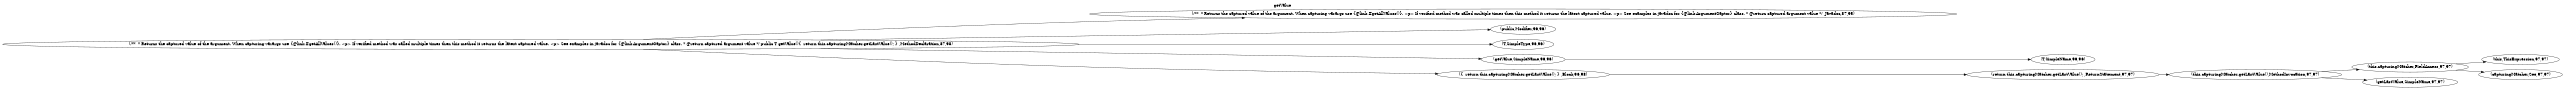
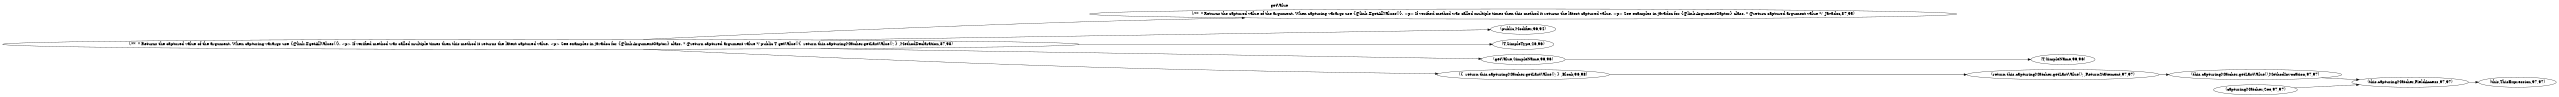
node "(public,Modifier,96,96)": label "(public,Modifier,96,96)" -> "(public,Modifier,96,94)"
node "(T,SimpleType,96,96)": label "(T,SimpleType,96,96)" -> "(T,SimpleType,26,96)"
edge "(this.capturingMatcher,FieldAccess,97,97)" -> "(capturingMatcher,See,97,97)": reversed
node "(getLastValue,SimpleName,97,97)": removed
